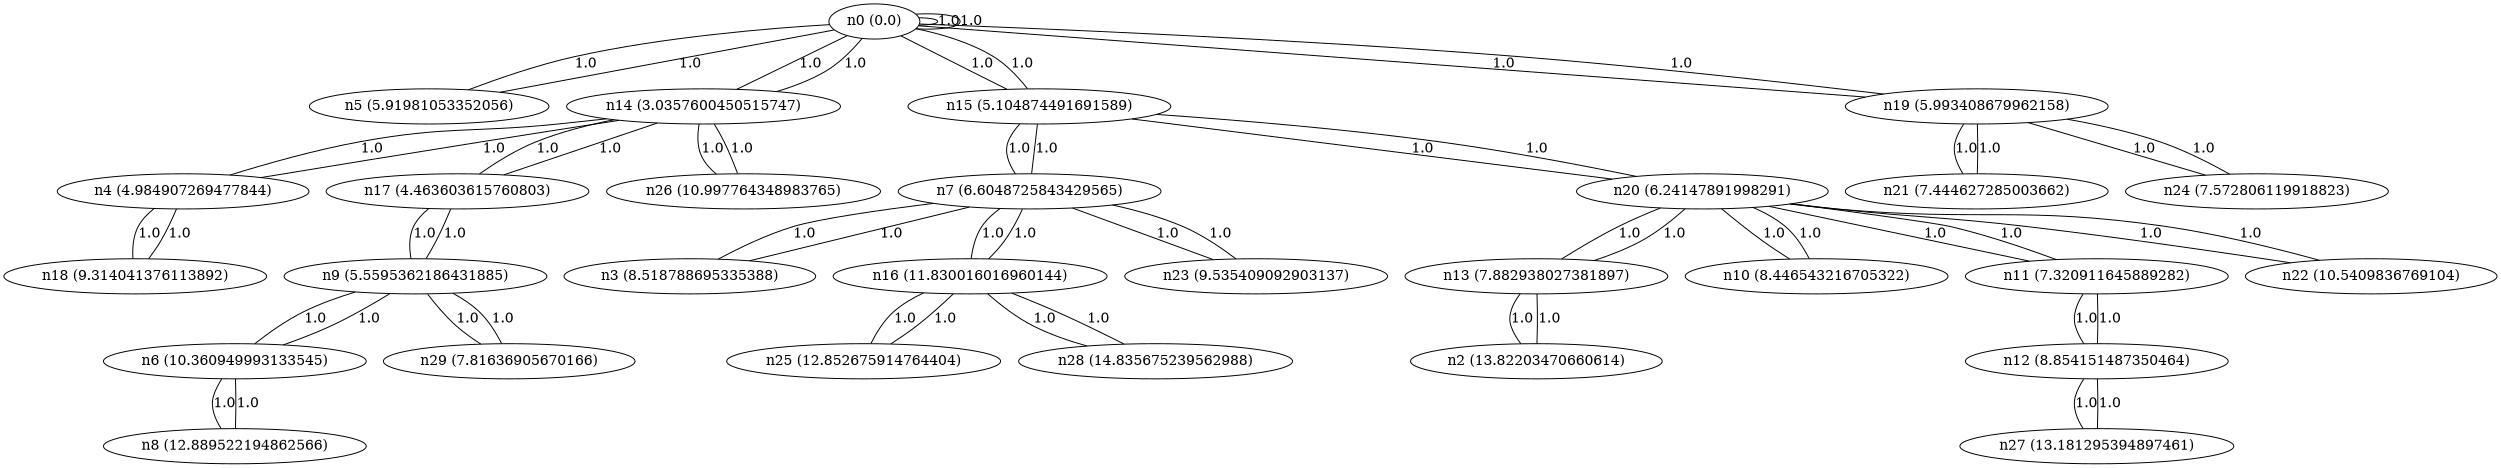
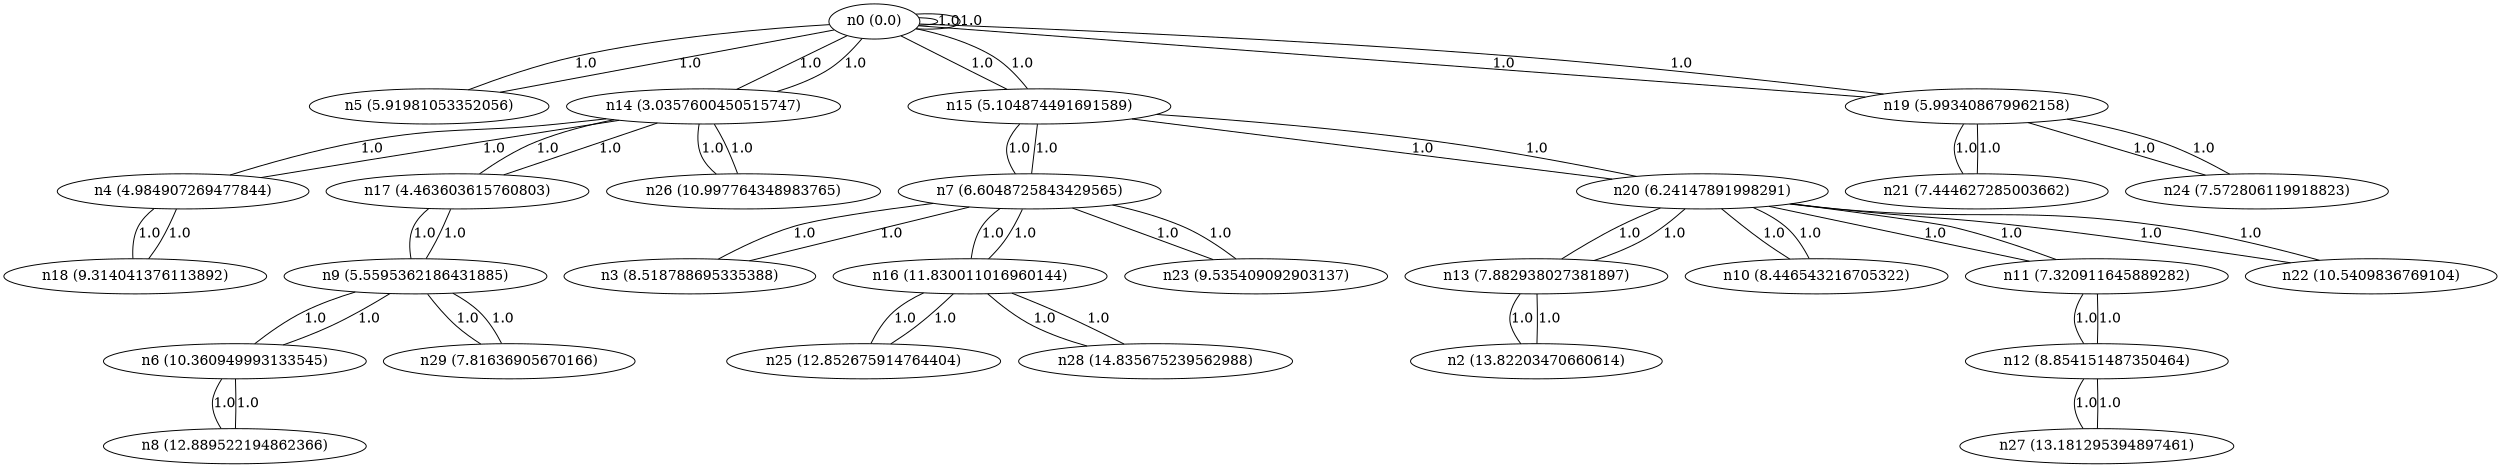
node "n16 (11.830016016960144)": label "n16 (11.830016016960144)" -> "n16 (11.830011016960144)"
node "n8 (12.889522194862566)": label "n8 (12.889522194862566)" -> "n8 (12.889522194862366)"
